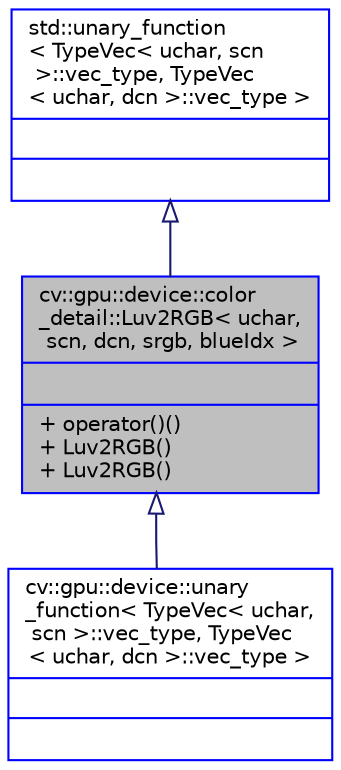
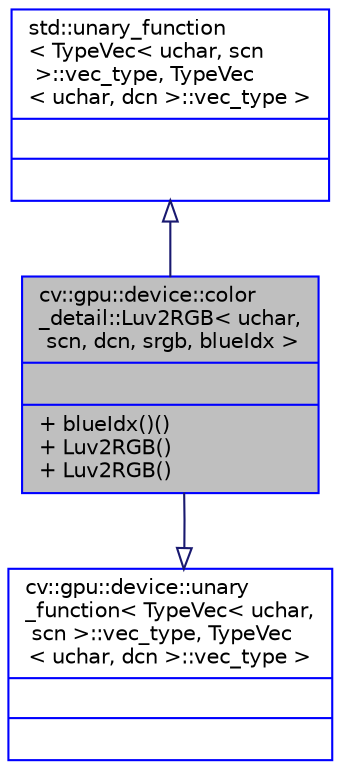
node "cv::gpu::device::color": text "+ operator()()" -> "+ blueIdx()()"
edge "cv::gpu::device::unary" -> "cv::gpu::device::color": reversed
